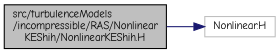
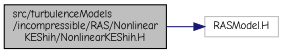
node "Nonlinear.H": label "Nonlinear.H" -> "RASModel.H"
